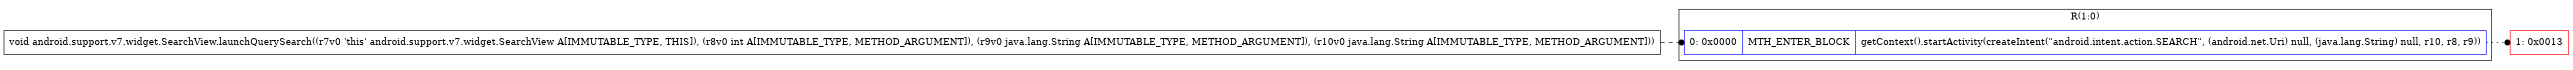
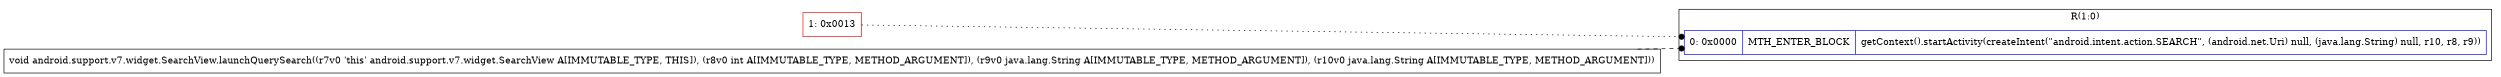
edge "0: 0x0000" -> "1: 0x0013": reversed
